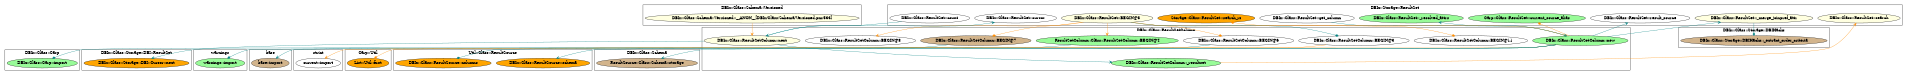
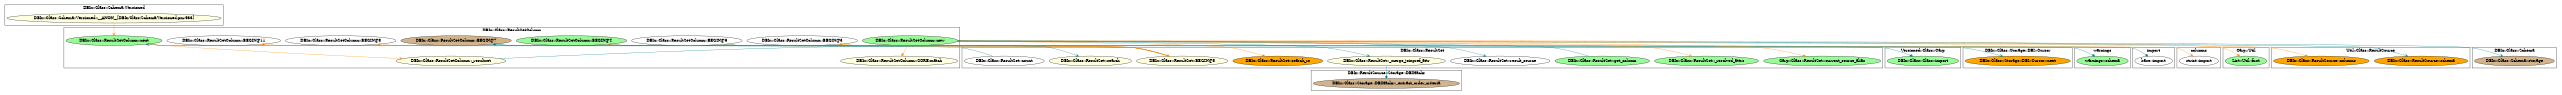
cluster "DBIx::Storage::ResultSet": label "DBIx::Storage::ResultSet" -> "DBIx::Class::ResultSet"
node "DBIx::Class::ResultSet::cursor": removed
node "Storage::Class::ResultSet::search_rs": label "Storage::Class::ResultSet::search_rs" -> "DBIx::Class::ResultSet::search_rs"
node "DBIx::Class::ResultSet::get_column": fillcolor white -> palegreen
edge "DBIx::Class::ResultSetColumn::new" -> "DBIx::Class::ResultSet::_resolved_attrs": color teal -> darkorange
edge "DBIx::Class::ResultSet::BEGIN@8" -> "DBIx::Class::ResultSetColumn::BEGIN@3": color teal -> darkorange
edge "DBIx::Class::ResultSet::BEGIN@8" -> "DBIx::Class::ResultSetColumn::BEGIN@7": color darkorange -> teal
edge "DBIx::Class::ResultSet::BEGIN@8" -> "DBIx::Class::ResultSetColumn::BEGIN@6": reversed
cluster "DBIx::Class::Storage::DBIHacks": label "DBIx::Class::Storage::DBIHacks" -> "DBIx::ResultSource::Storage::DBIHacks"
node "DBIx::Class::ResultSetColumn::next": fillcolor lightyellow -> palegreen
node "ResultSetColumn::Class::ResultSetColumn::BEGIN@4": label "ResultSetColumn::Class::ResultSetColumn::BEGIN@4" -> "DBIx::Class::ResultSetColumn::BEGIN@4"
edge "DBIx::Class::ResultSetColumn::BEGIN@6" -> "base::import": arrowhead vee -> diamond
edge "DBIx::Class::ResultSetColumn::new" -> "DBIx::Class::ResultSource::columns": color teal -> darkorange
cluster "DBIx::Class::Carp": label "DBIx::Class::Carp" -> "Versioned::Class::Carp"
cluster "DBIx::Class::Storage::DBI::ResultSet": label "DBIx::Class::Storage::DBI::ResultSet" -> "DBIx::Class::Storage::DBI::Cursor"
cluster "base": label "base" -> "import"
cluster "strict": label "strict" -> "columns"
edge "DBIx::Class::ResultSetColumn::next" -> "DBIx::Class::ResultSetColumn::_resultset": color teal -> darkorange
edge "DBIx::Class::ResultSetColumn::_resultset" -> "DBIx::Class::ResultSet::search": color darkorange -> teal
node "DBIx::Class::ResultSetColumn::CORE:match": added
node "DBIx::Class::Carp::import": label "DBIx::Class::Carp::import" -> "DBIx::Class::Class::import"
node "warnings::import": label "warnings::import" -> "warnings::schema"
node "base::import": fillcolor tan -> white
node "current::import": label "current::import" -> "strict::import"
node "List::Util::first": fillcolor orange -> palegreen
node "ResultSource::Class::Schema::storage": label "ResultSource::Class::Schema::storage" -> "DBIx::Class::Schema::storage"
node "DBIx::Class::ResultSetColumn::_resultset": fillcolor palegreen -> lightyellow
